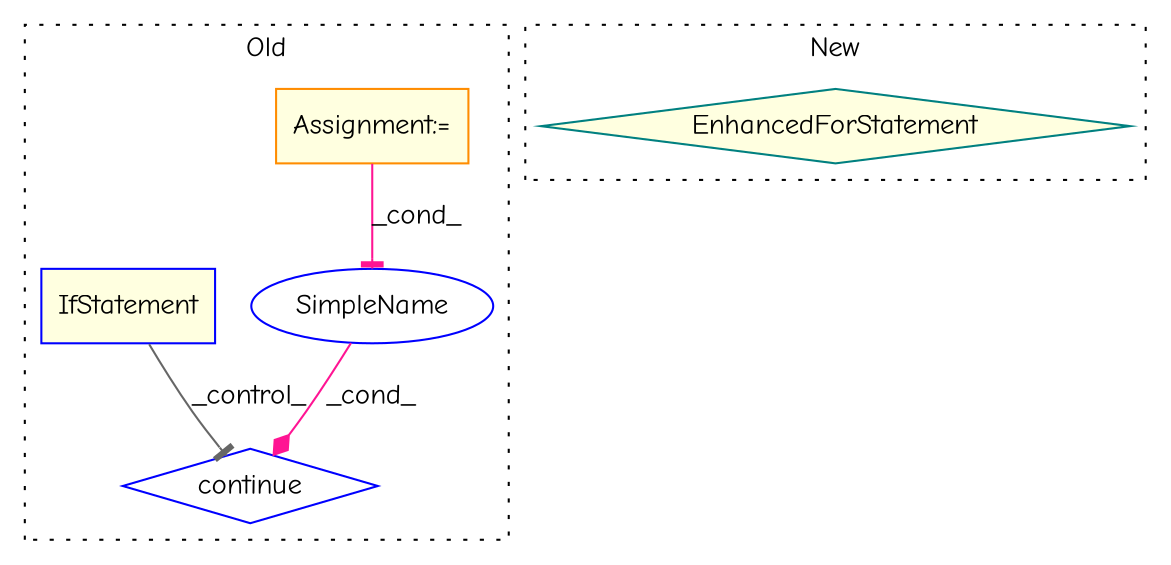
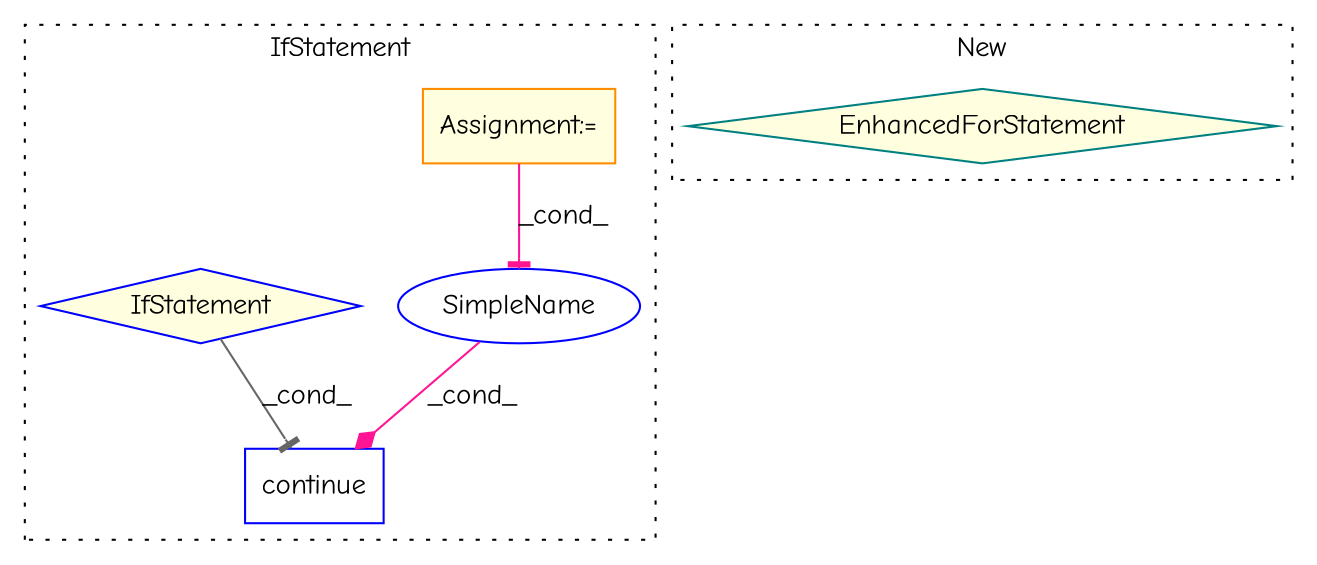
cluster "Old": label "Old" -> "IfStatement"
node "IfStatement": shape box -> diamond
edge "IfStatement" -> "continue": label "_control_" -> "_cond_"
node "continue": shape diamond -> box
